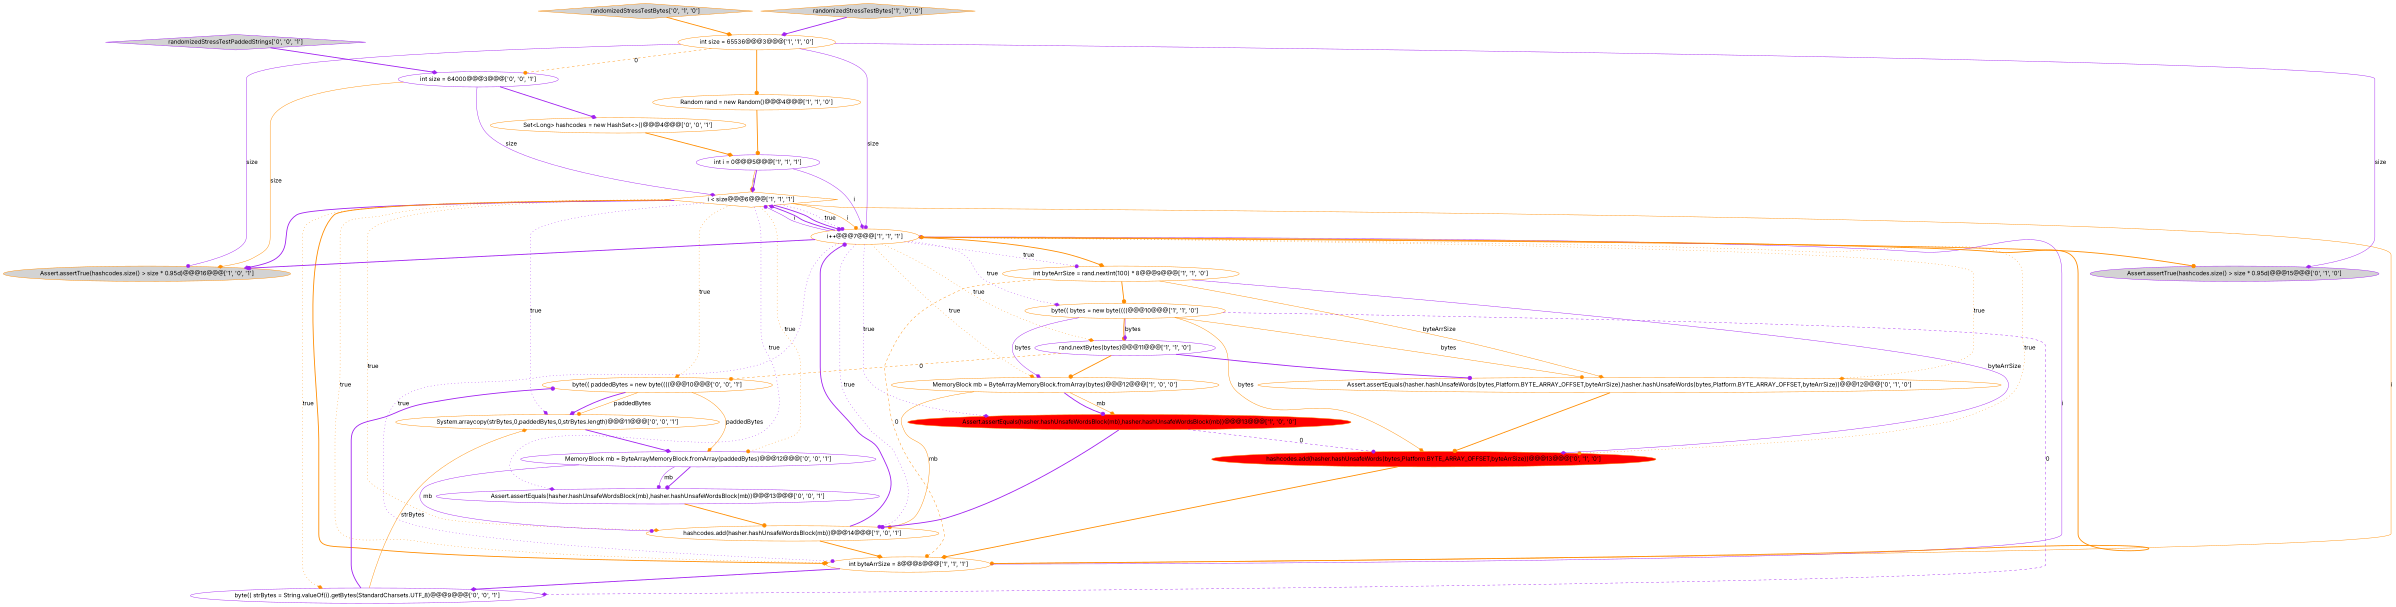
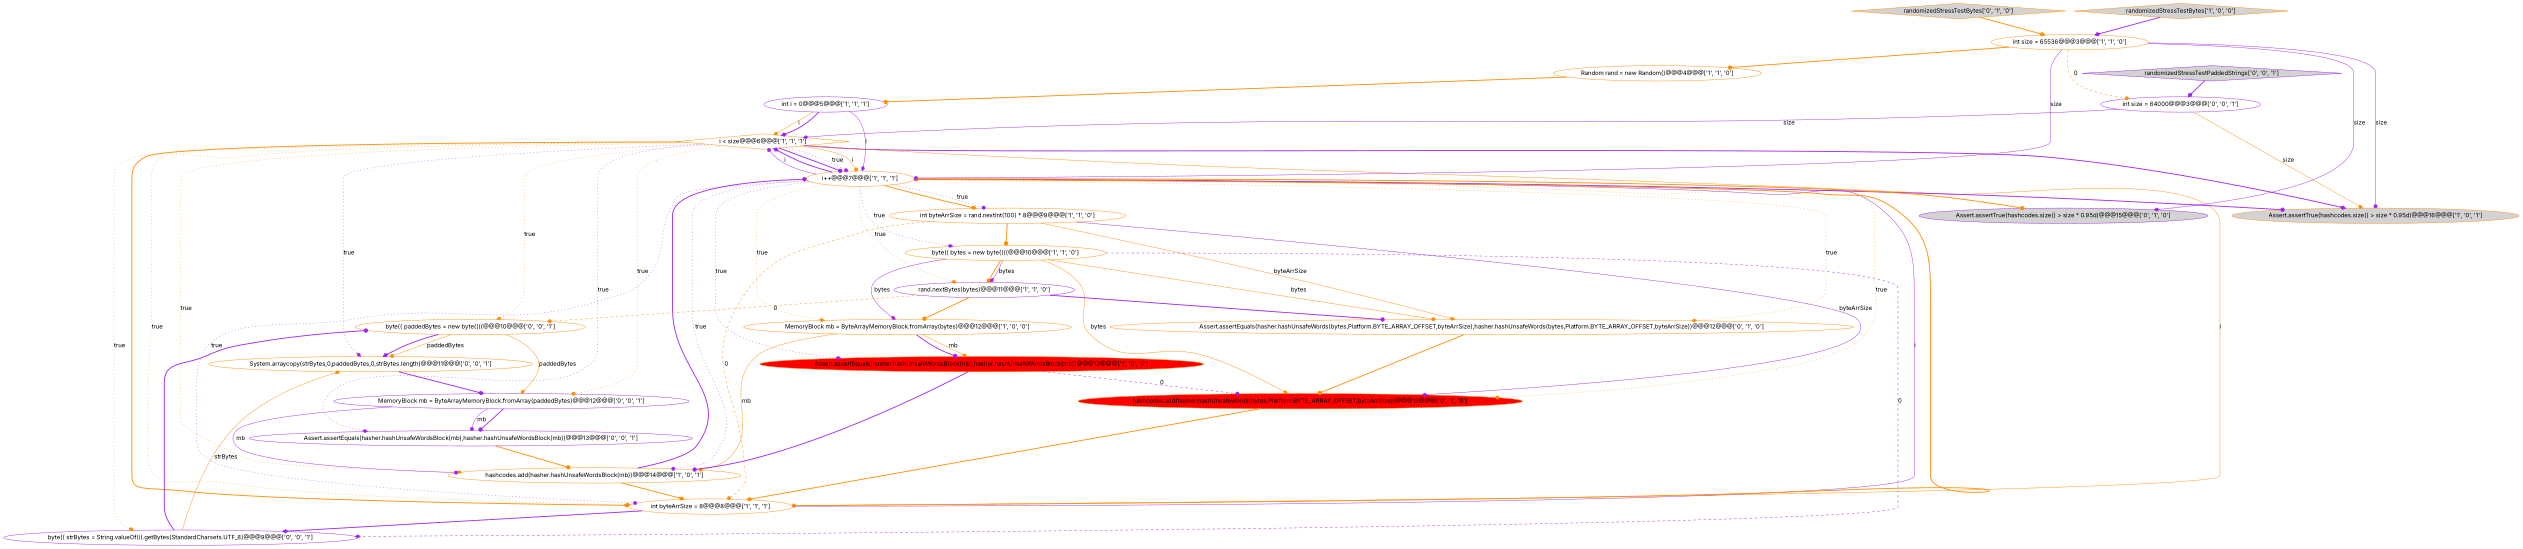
node "Set<Long> hashcodes = new HashSet<>()@@@4@@@['0', '0', '1']": removed
